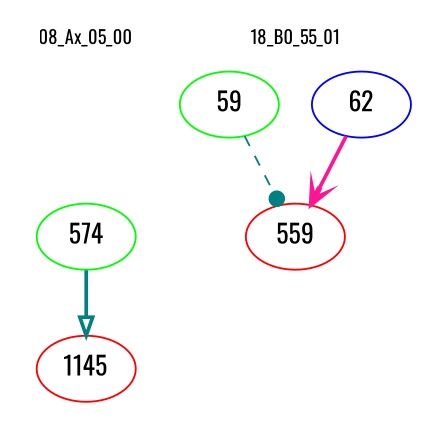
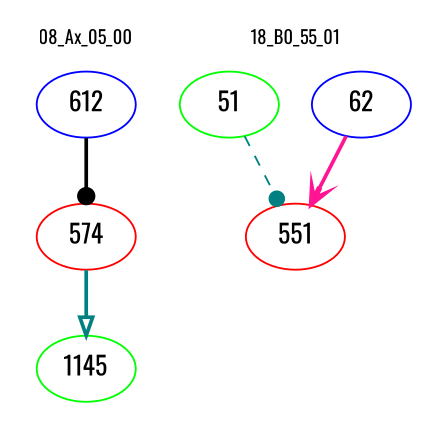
node "612": added
node "59": label "59" -> "51"
node "574": color green -> red
node "559": label "559" -> "551"
node "1145": color red -> green
